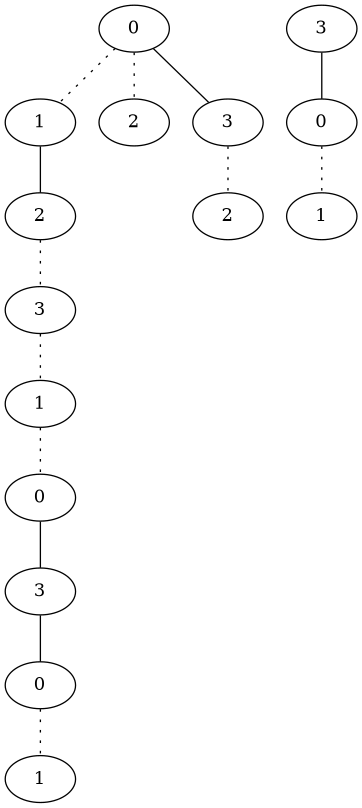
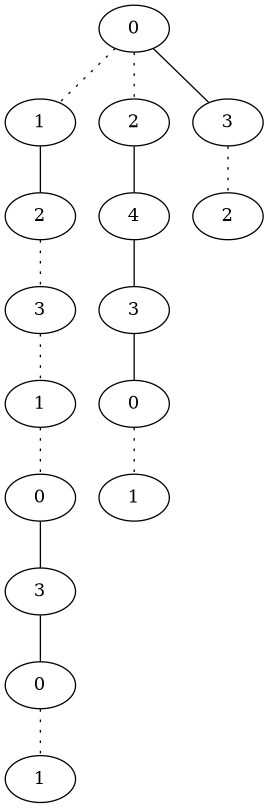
node "4": added
